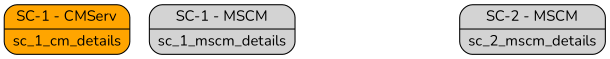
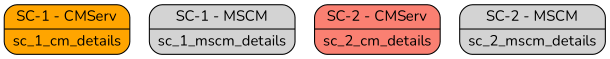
node "SC-2 - CMServ": added
